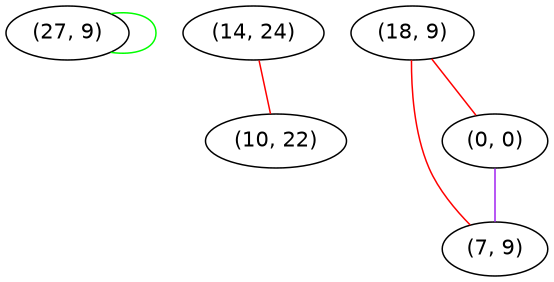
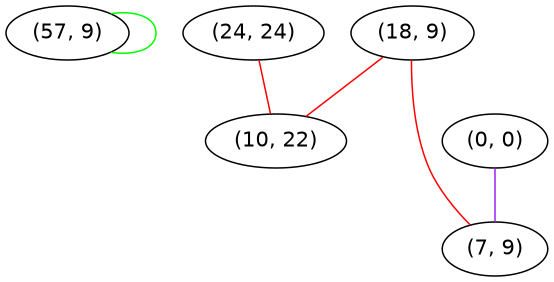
node "(27, 9)": label "(27, 9)" -> "(57, 9)"
node "(14, 24)": label "(14, 24)" -> "(24, 24)"
edge "(18, 9)" -- "(0, 0)": now "(18, 9)" -- "(10, 22)"
